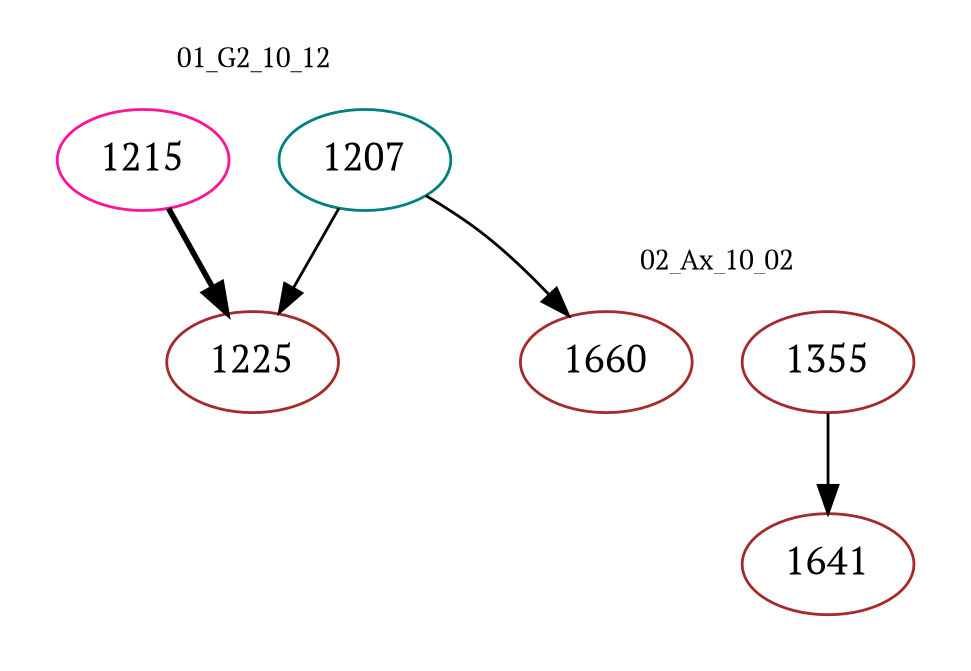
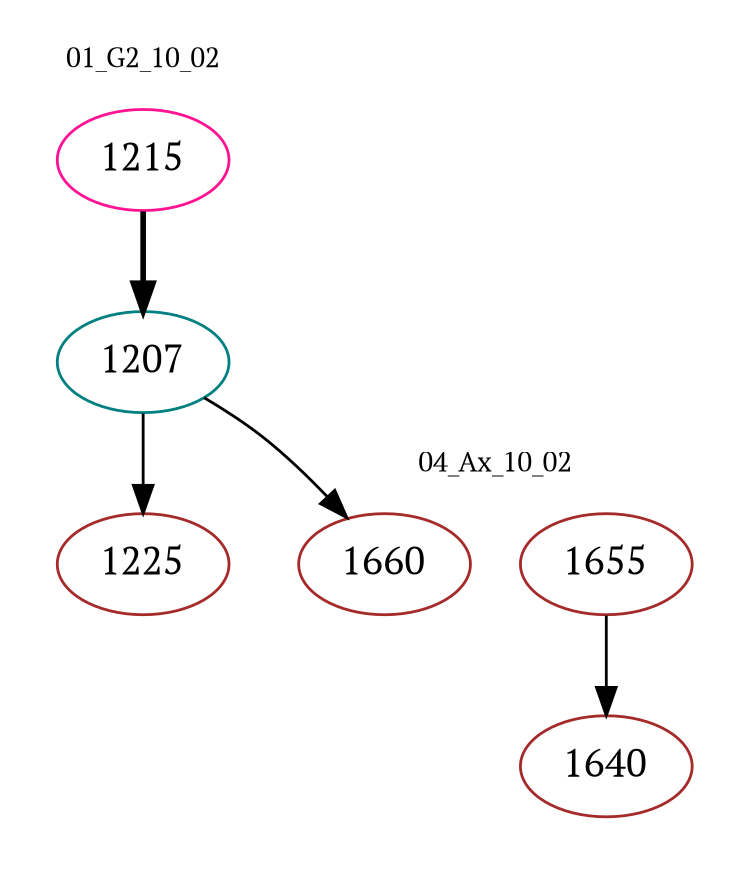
cluster "01_G2_10_12": label "01_G2_10_12" -> "01_G2_10_02"
edge "1215" -> "1225": now "1215" -> "1207"
cluster "02_Ax_10_02": label "02_Ax_10_02" -> "04_Ax_10_02"
node "1355": label "1355" -> "1655"
node "1641": label "1641" -> "1640"
